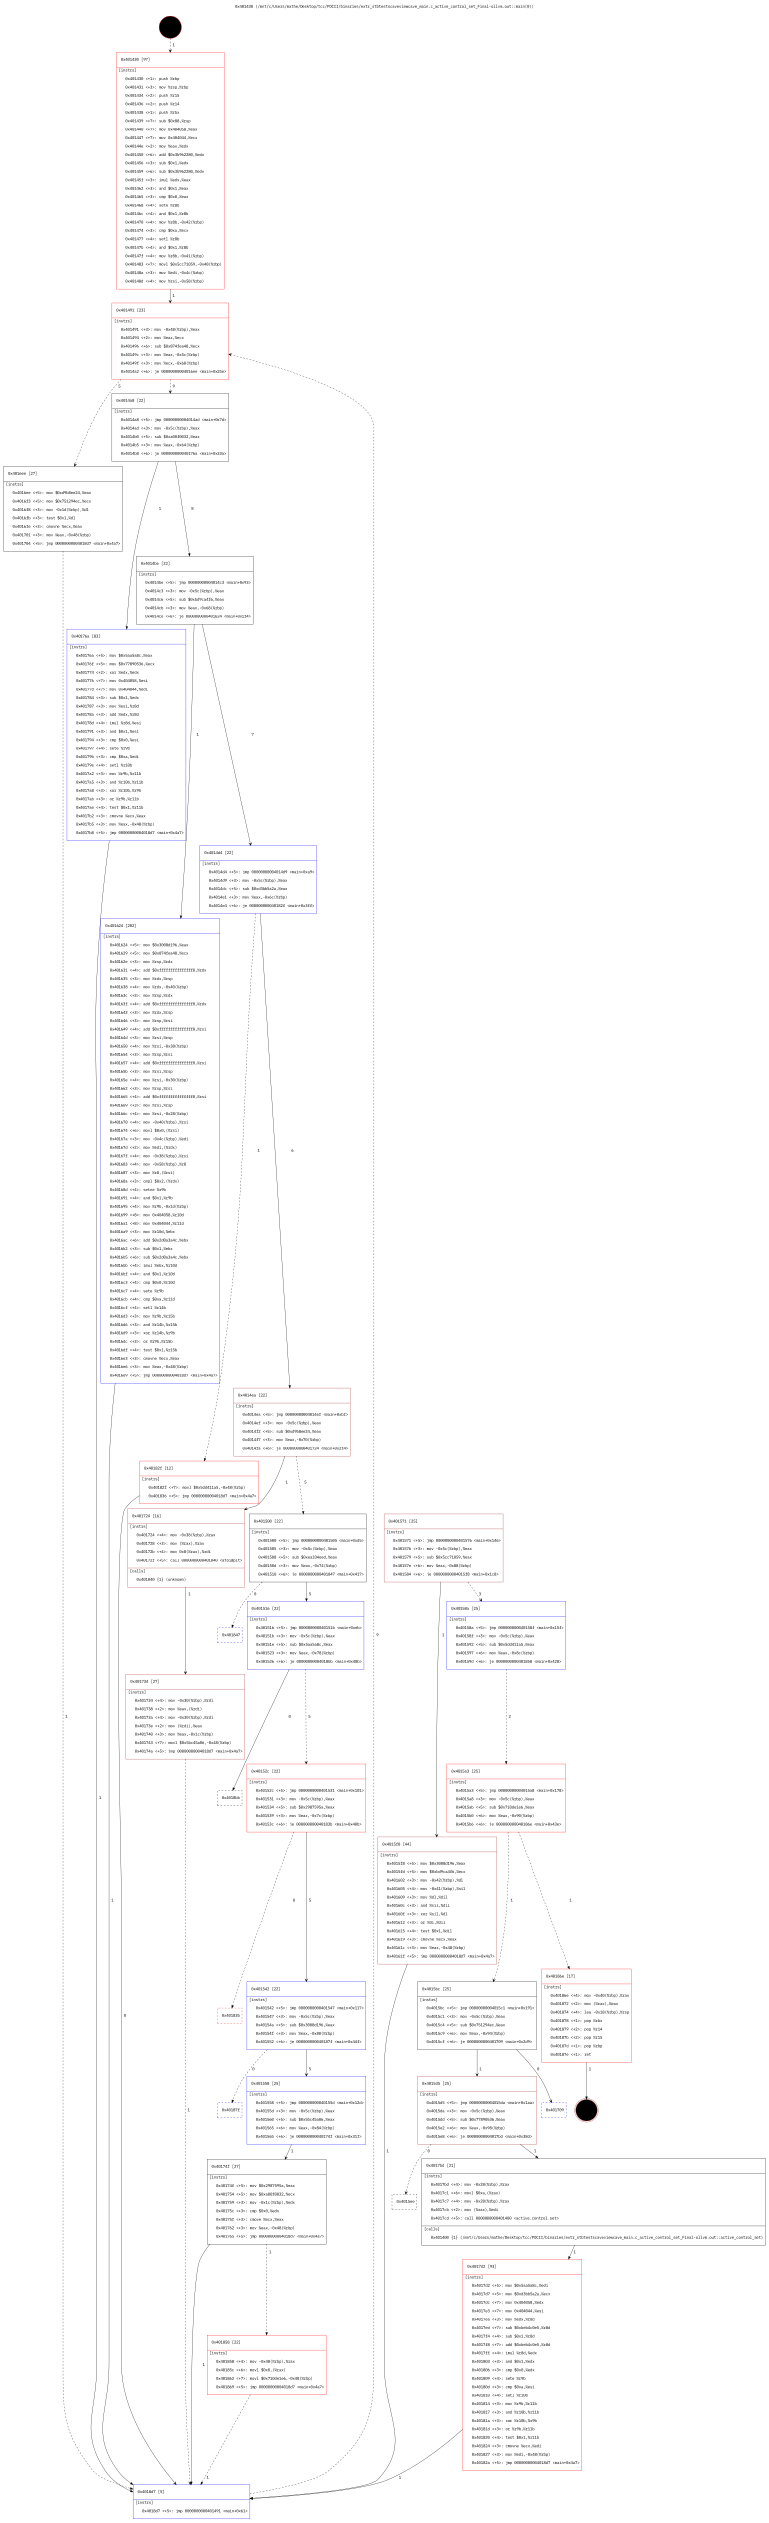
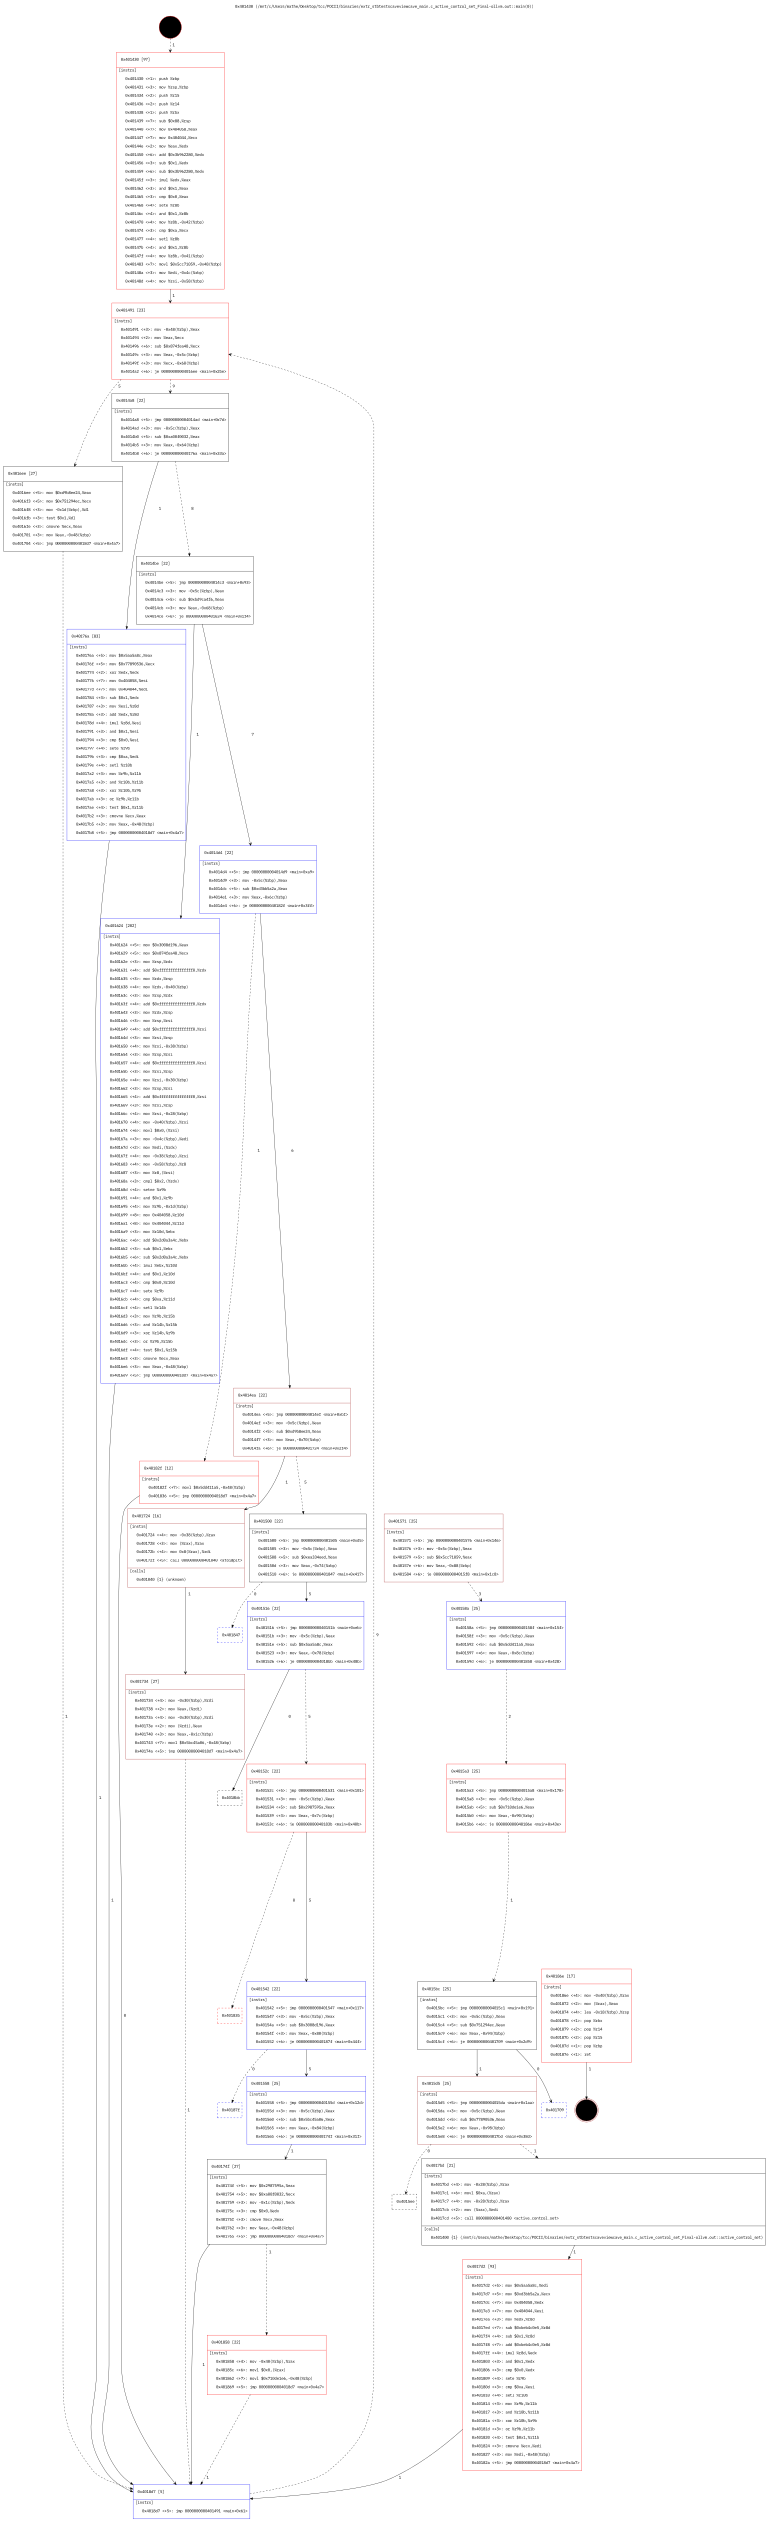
edge "0x4014a8 [22]" -> "0x4014be [22]": style solid -> dashed
edge "0x4015a3 [25]" -> "0x40186e [17]": removed, label "1"
node "0x4015f8 [44]": removed
edge "0x4015d5 [25]" -> "0x4017bd [21]": style solid -> dashed
